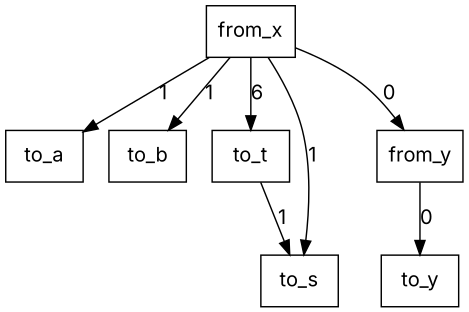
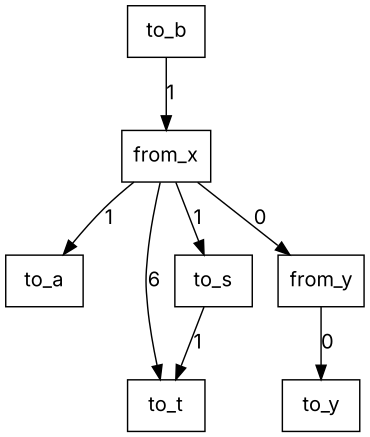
edge "from_x" -> "to_b": reversed
edge "to_t" -> "to_s": reversed
